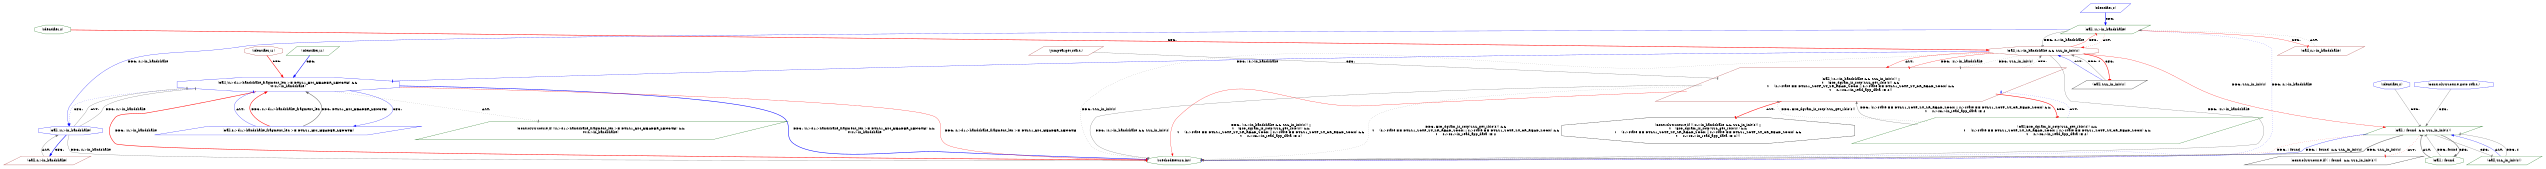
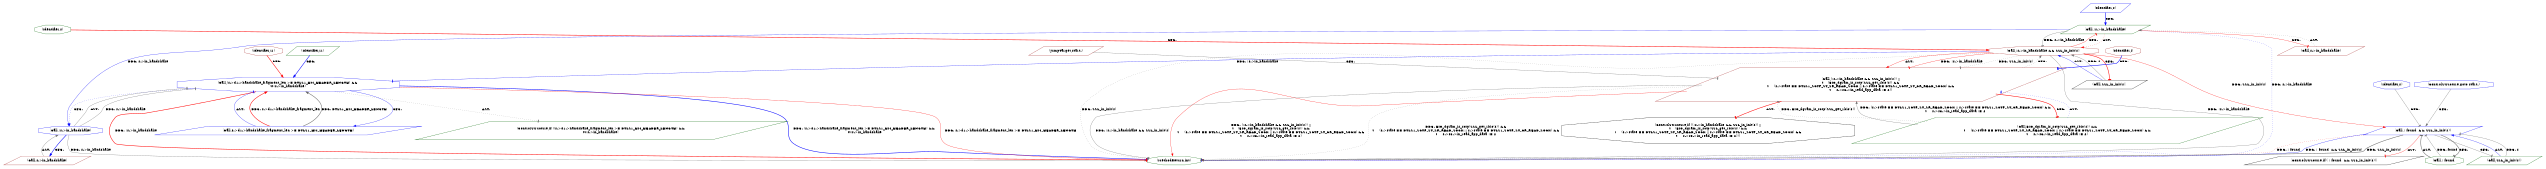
node "(Identifier,i)": added
node "(Call,! found  && SSL_in_init(s))": color darkgreen -> blue
edge "(Call,! found  && SSL_in_init(s))" -> "(Call,! found)": arrowhead normal -> tee
edge "(Call,! found  && SSL_in_init(s))" -> "(ControlStructure,if ( ! found  && SSL_in_init(s)))": style dotted -> solid
